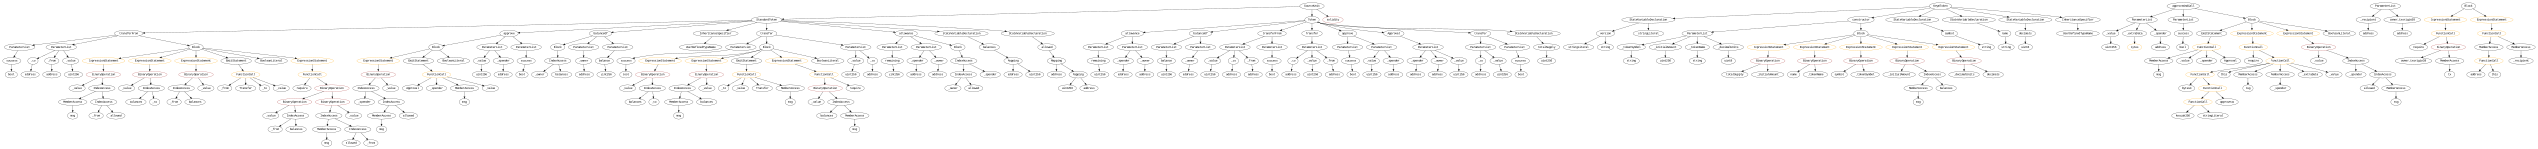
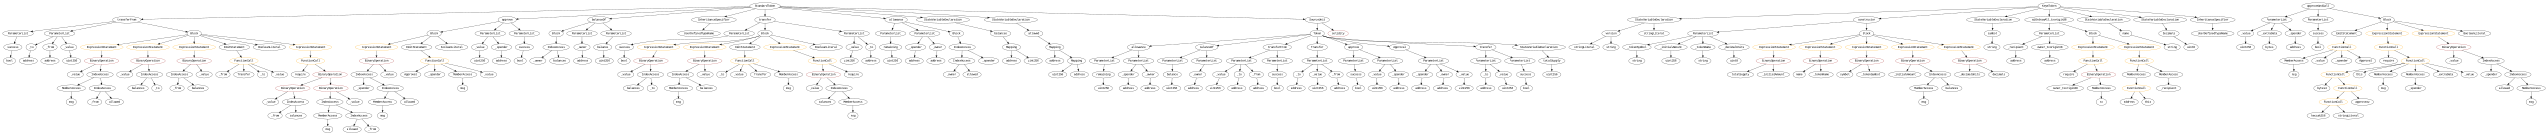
edge "SourceUnit" -> "StandardToken": reversed
node "withdrawAll_txorigin38": added
node "bytes": color orange -> black
